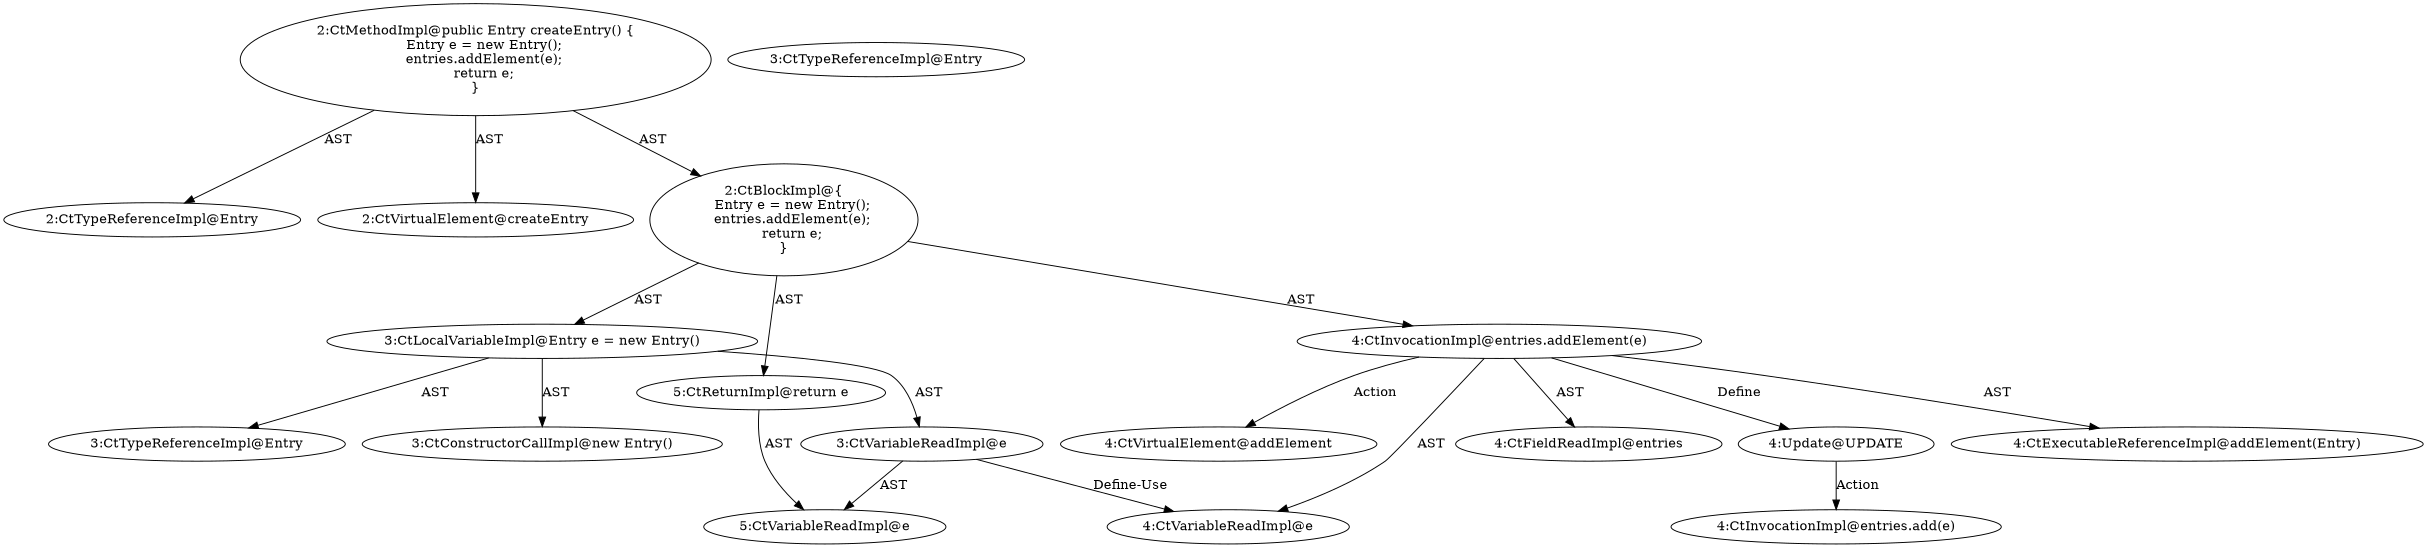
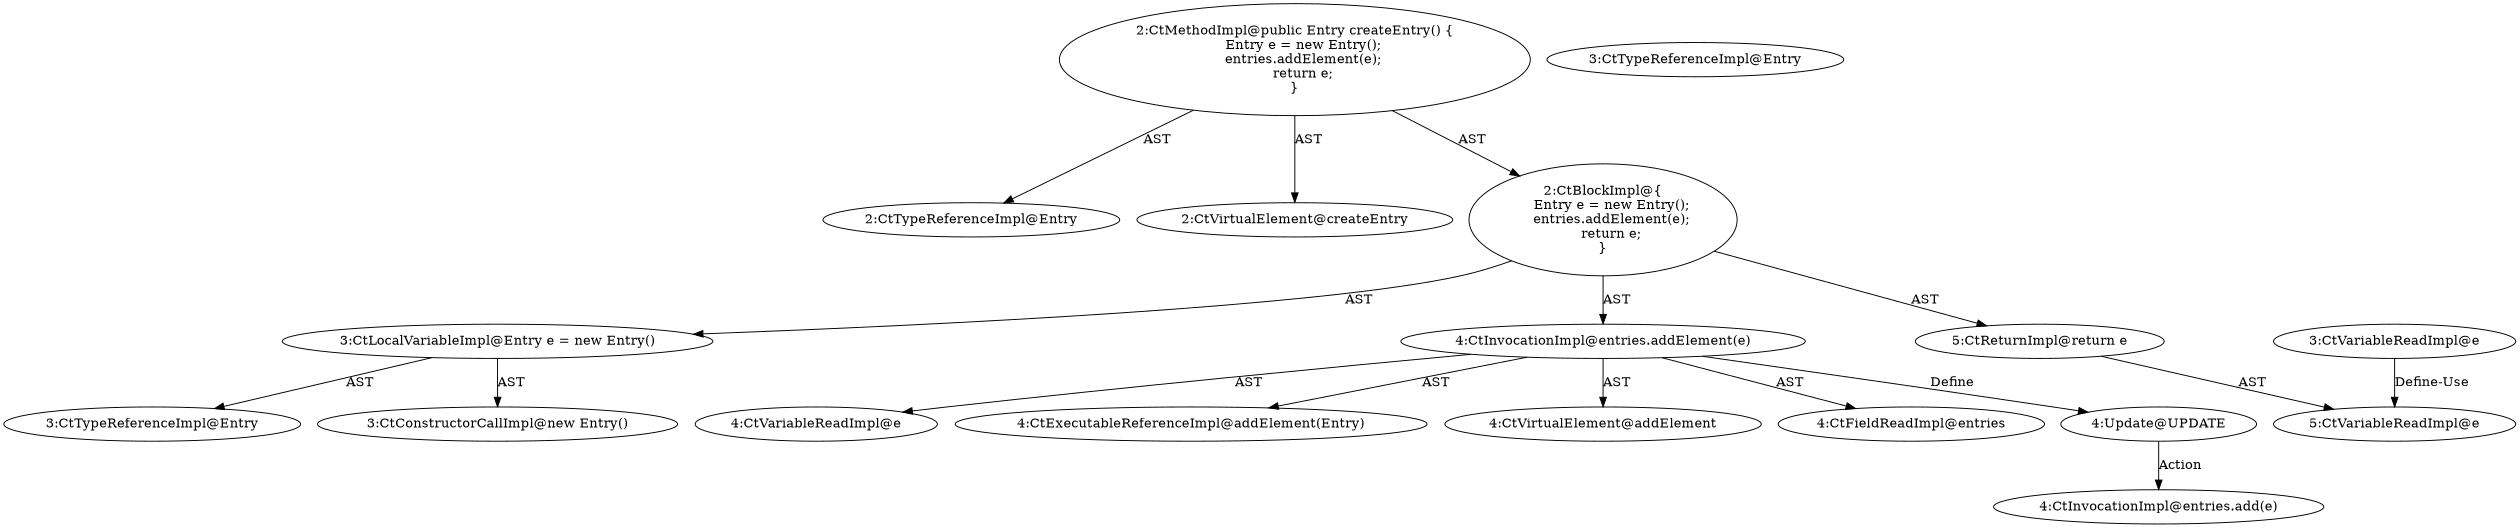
edge "3:CtLocalVariableImpl@Entry e = new Entry()" -> "3:CtVariableReadImpl@e": removed, label "AST"
edge "4:CtInvocationImpl@entries.addElement(e)" -> "4:CtVirtualElement@addElement": label "Action" -> "AST"
edge "3:CtVariableReadImpl@e" -> "4:CtVariableReadImpl@e": removed, label "Define-Use"
edge "3:CtVariableReadImpl@e" -> "5:CtVariableReadImpl@e": label "AST" -> "Define-Use"
